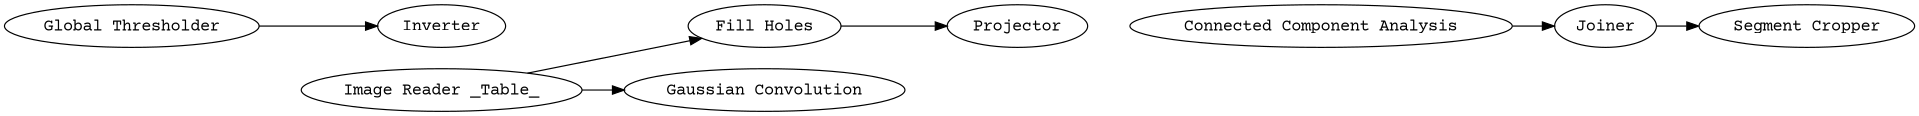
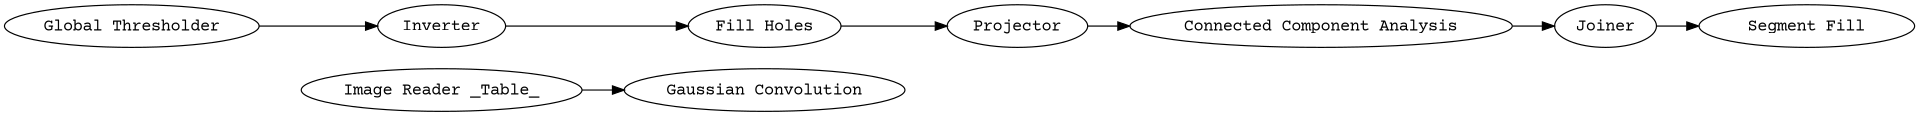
edge "Projector" -> "Connected Component Analysis": added
node "Segment Cropper": label "Segment Cropper" -> "Segment Fill"
edge "Image Reader _Table_" -> "Fill Holes": now "Inverter" -> "Fill Holes"
